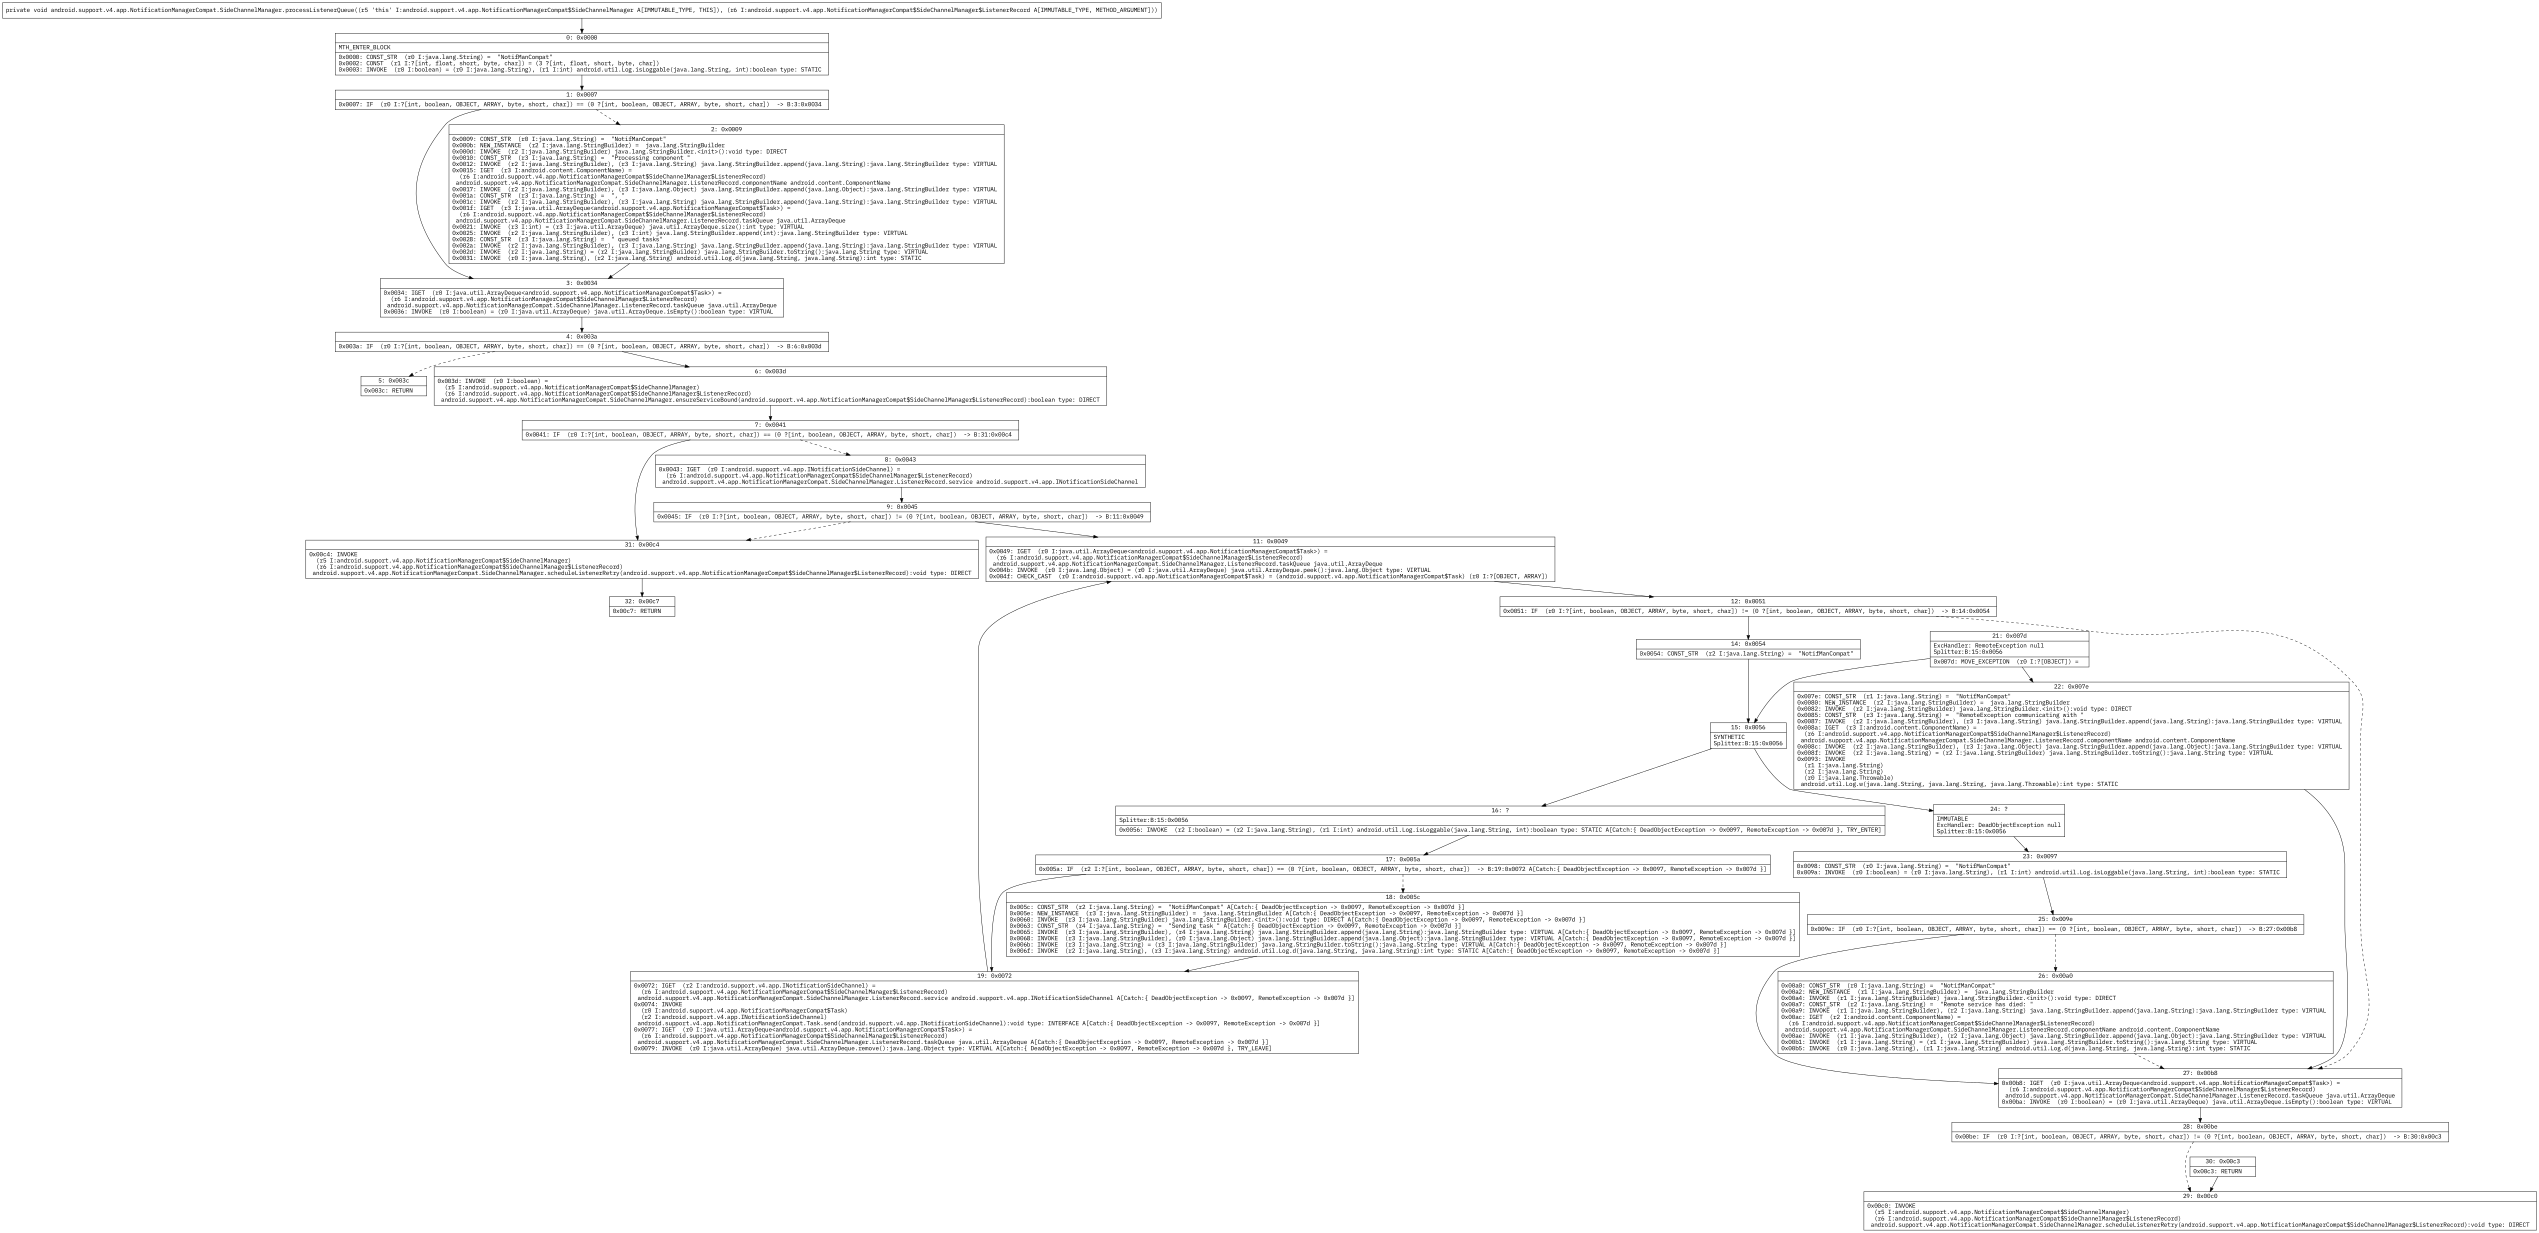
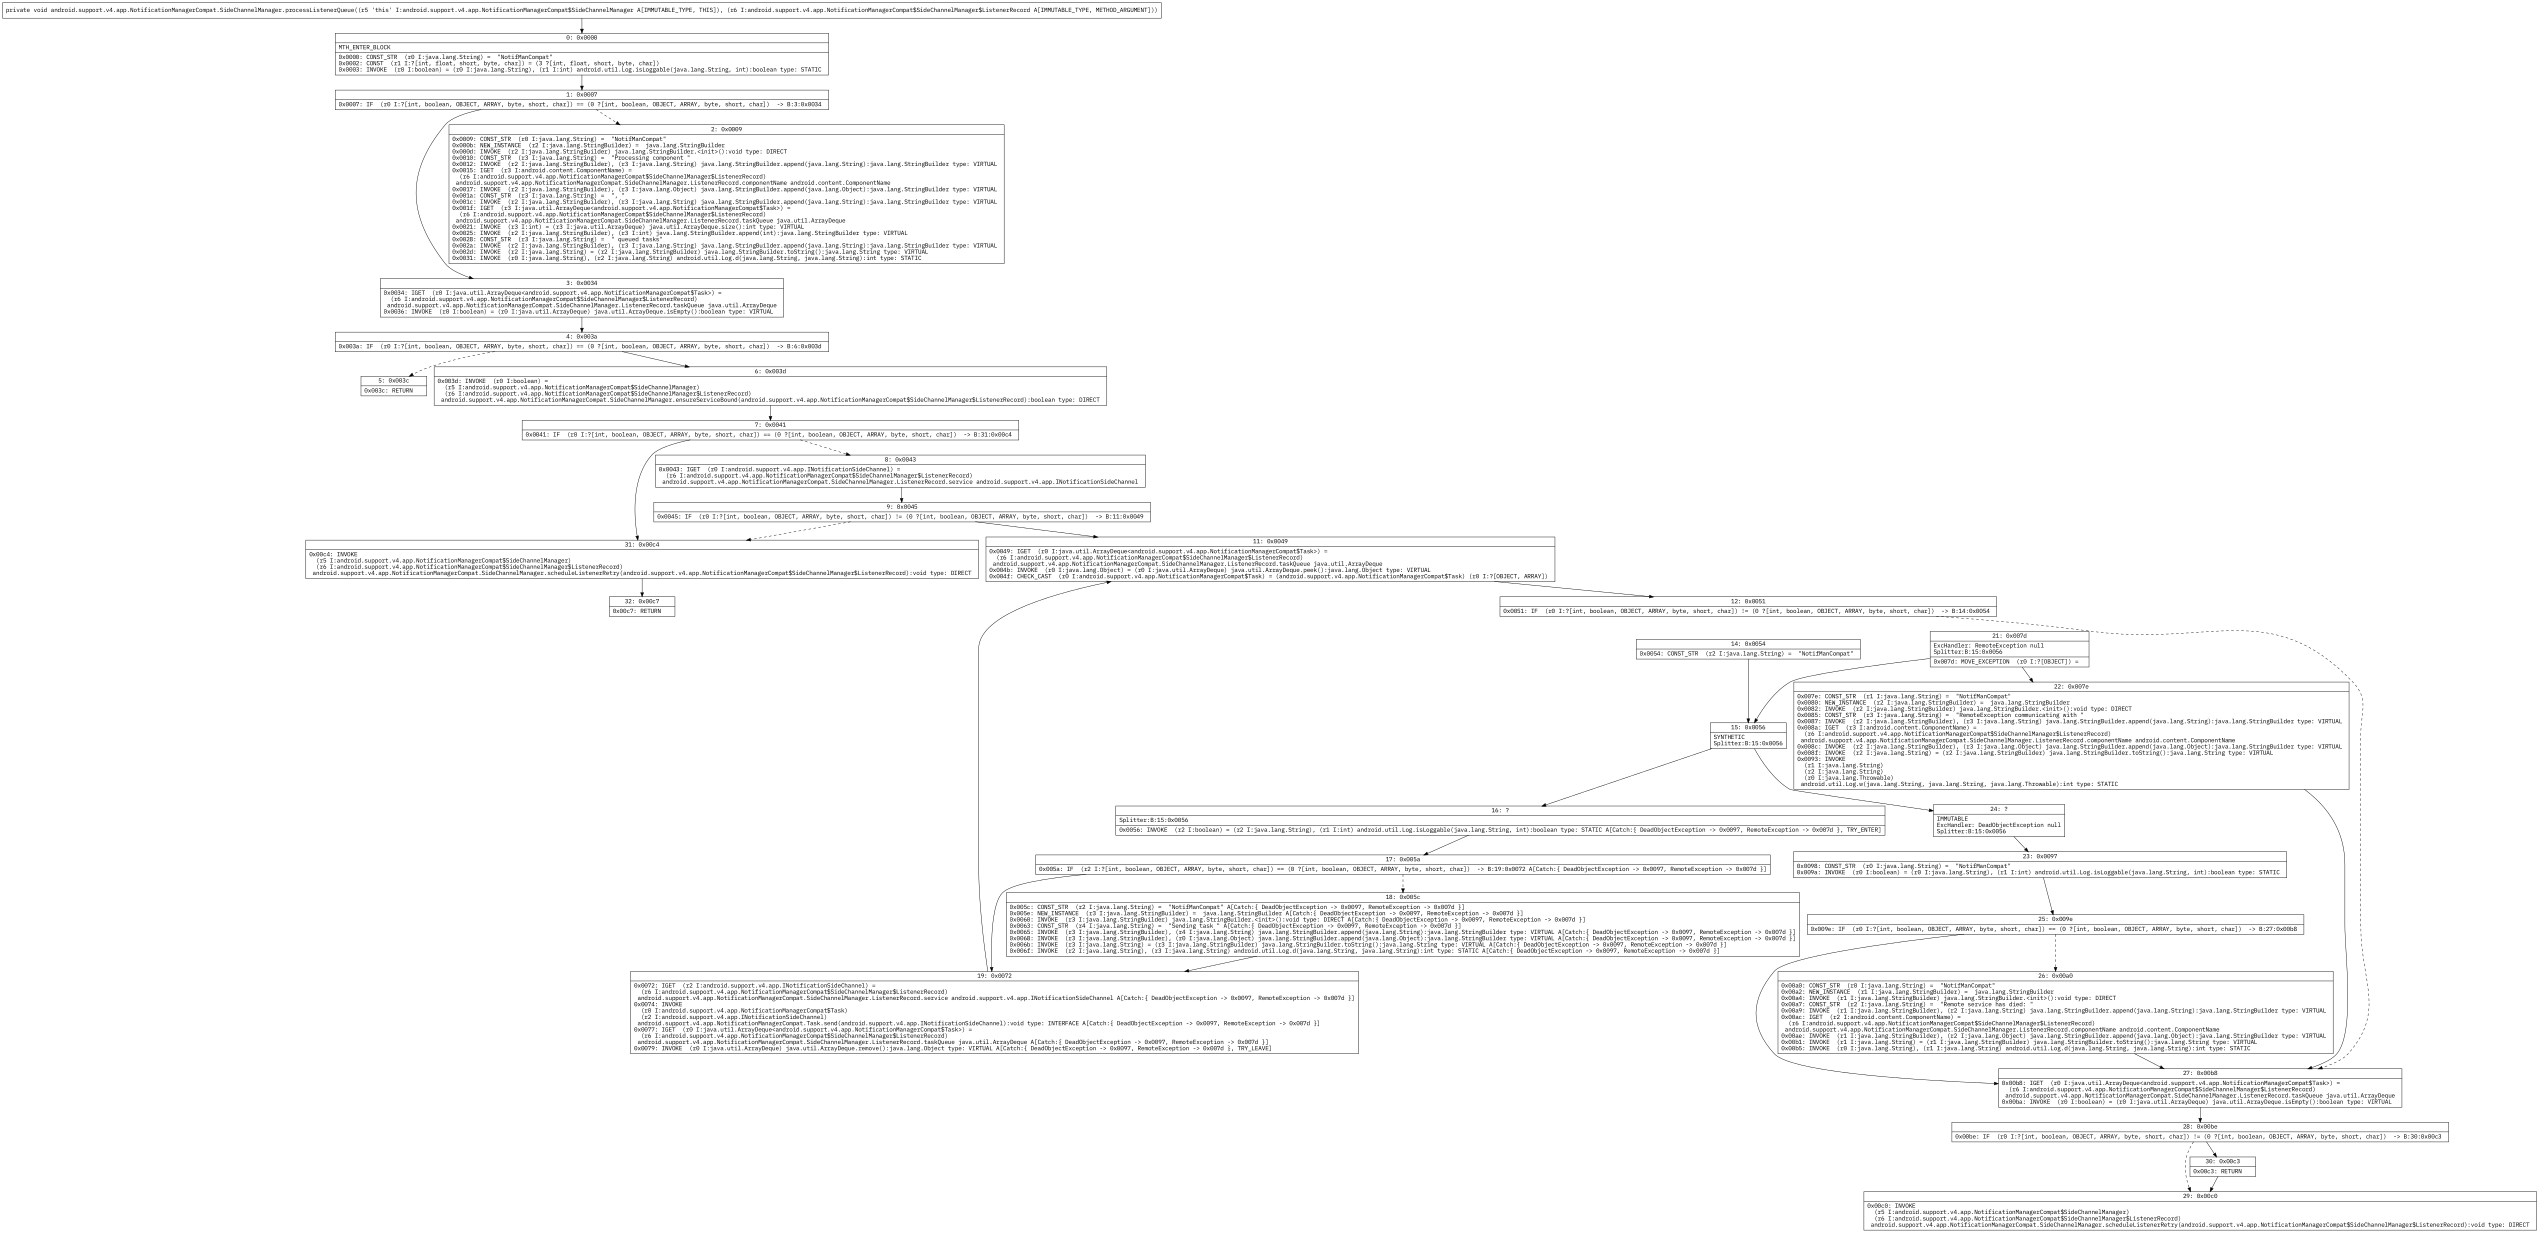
edge "2: 0x0009" -> "3: 0x0034": removed
edge "12: 0x0051" -> "14: 0x0054": removed
edge "26: 0x00a0" -> "27: 0x00b8": style dashed -> solid
edge "28: 0x00be" -> "30: 0x00c3": added
